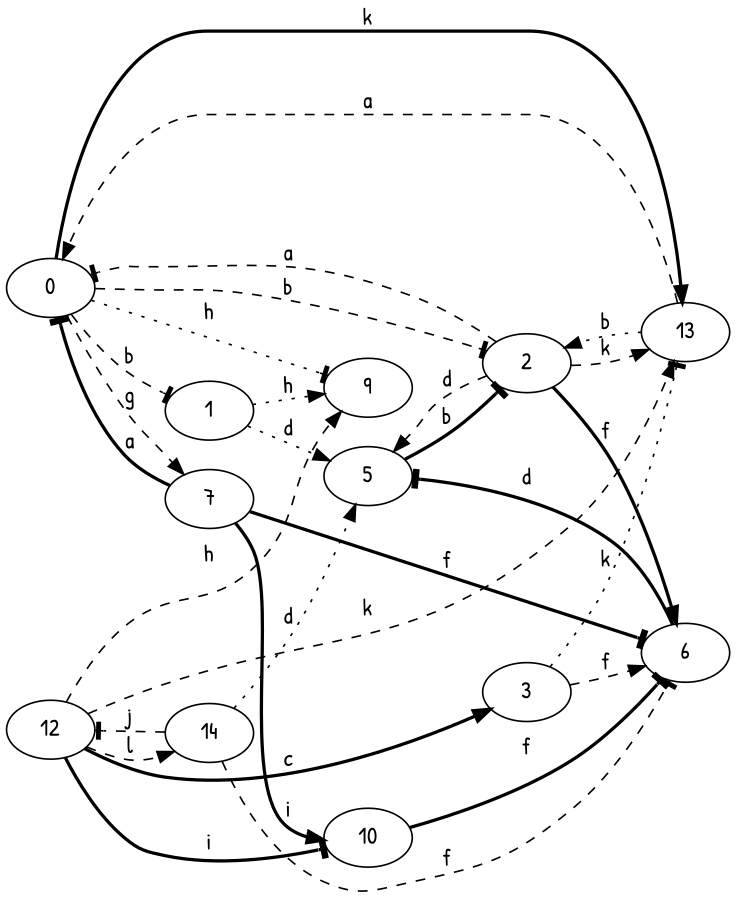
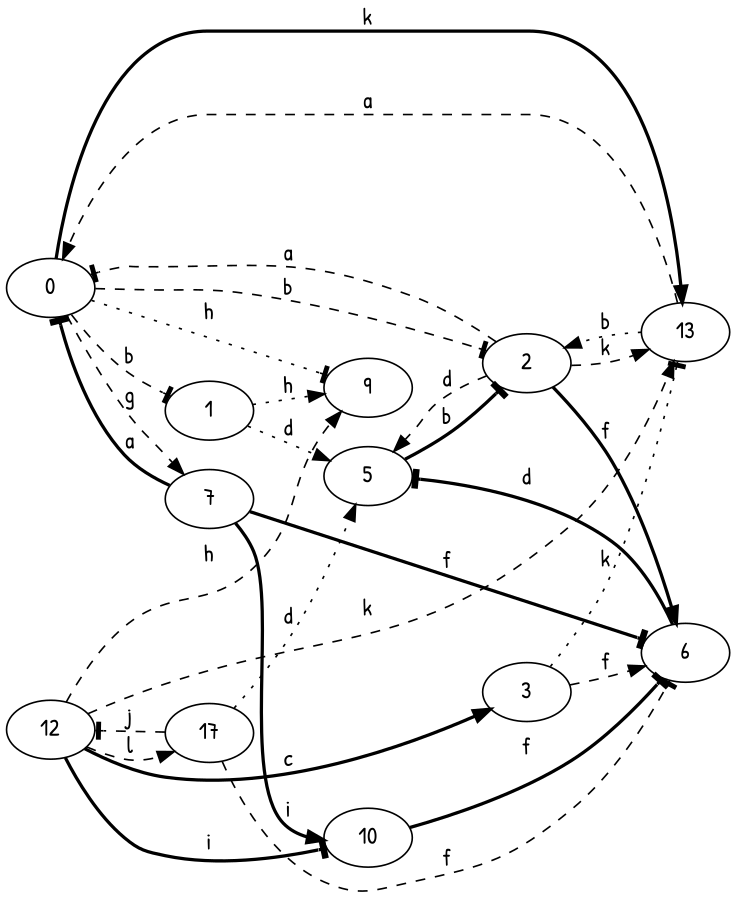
node "14": label "14" -> "17"
